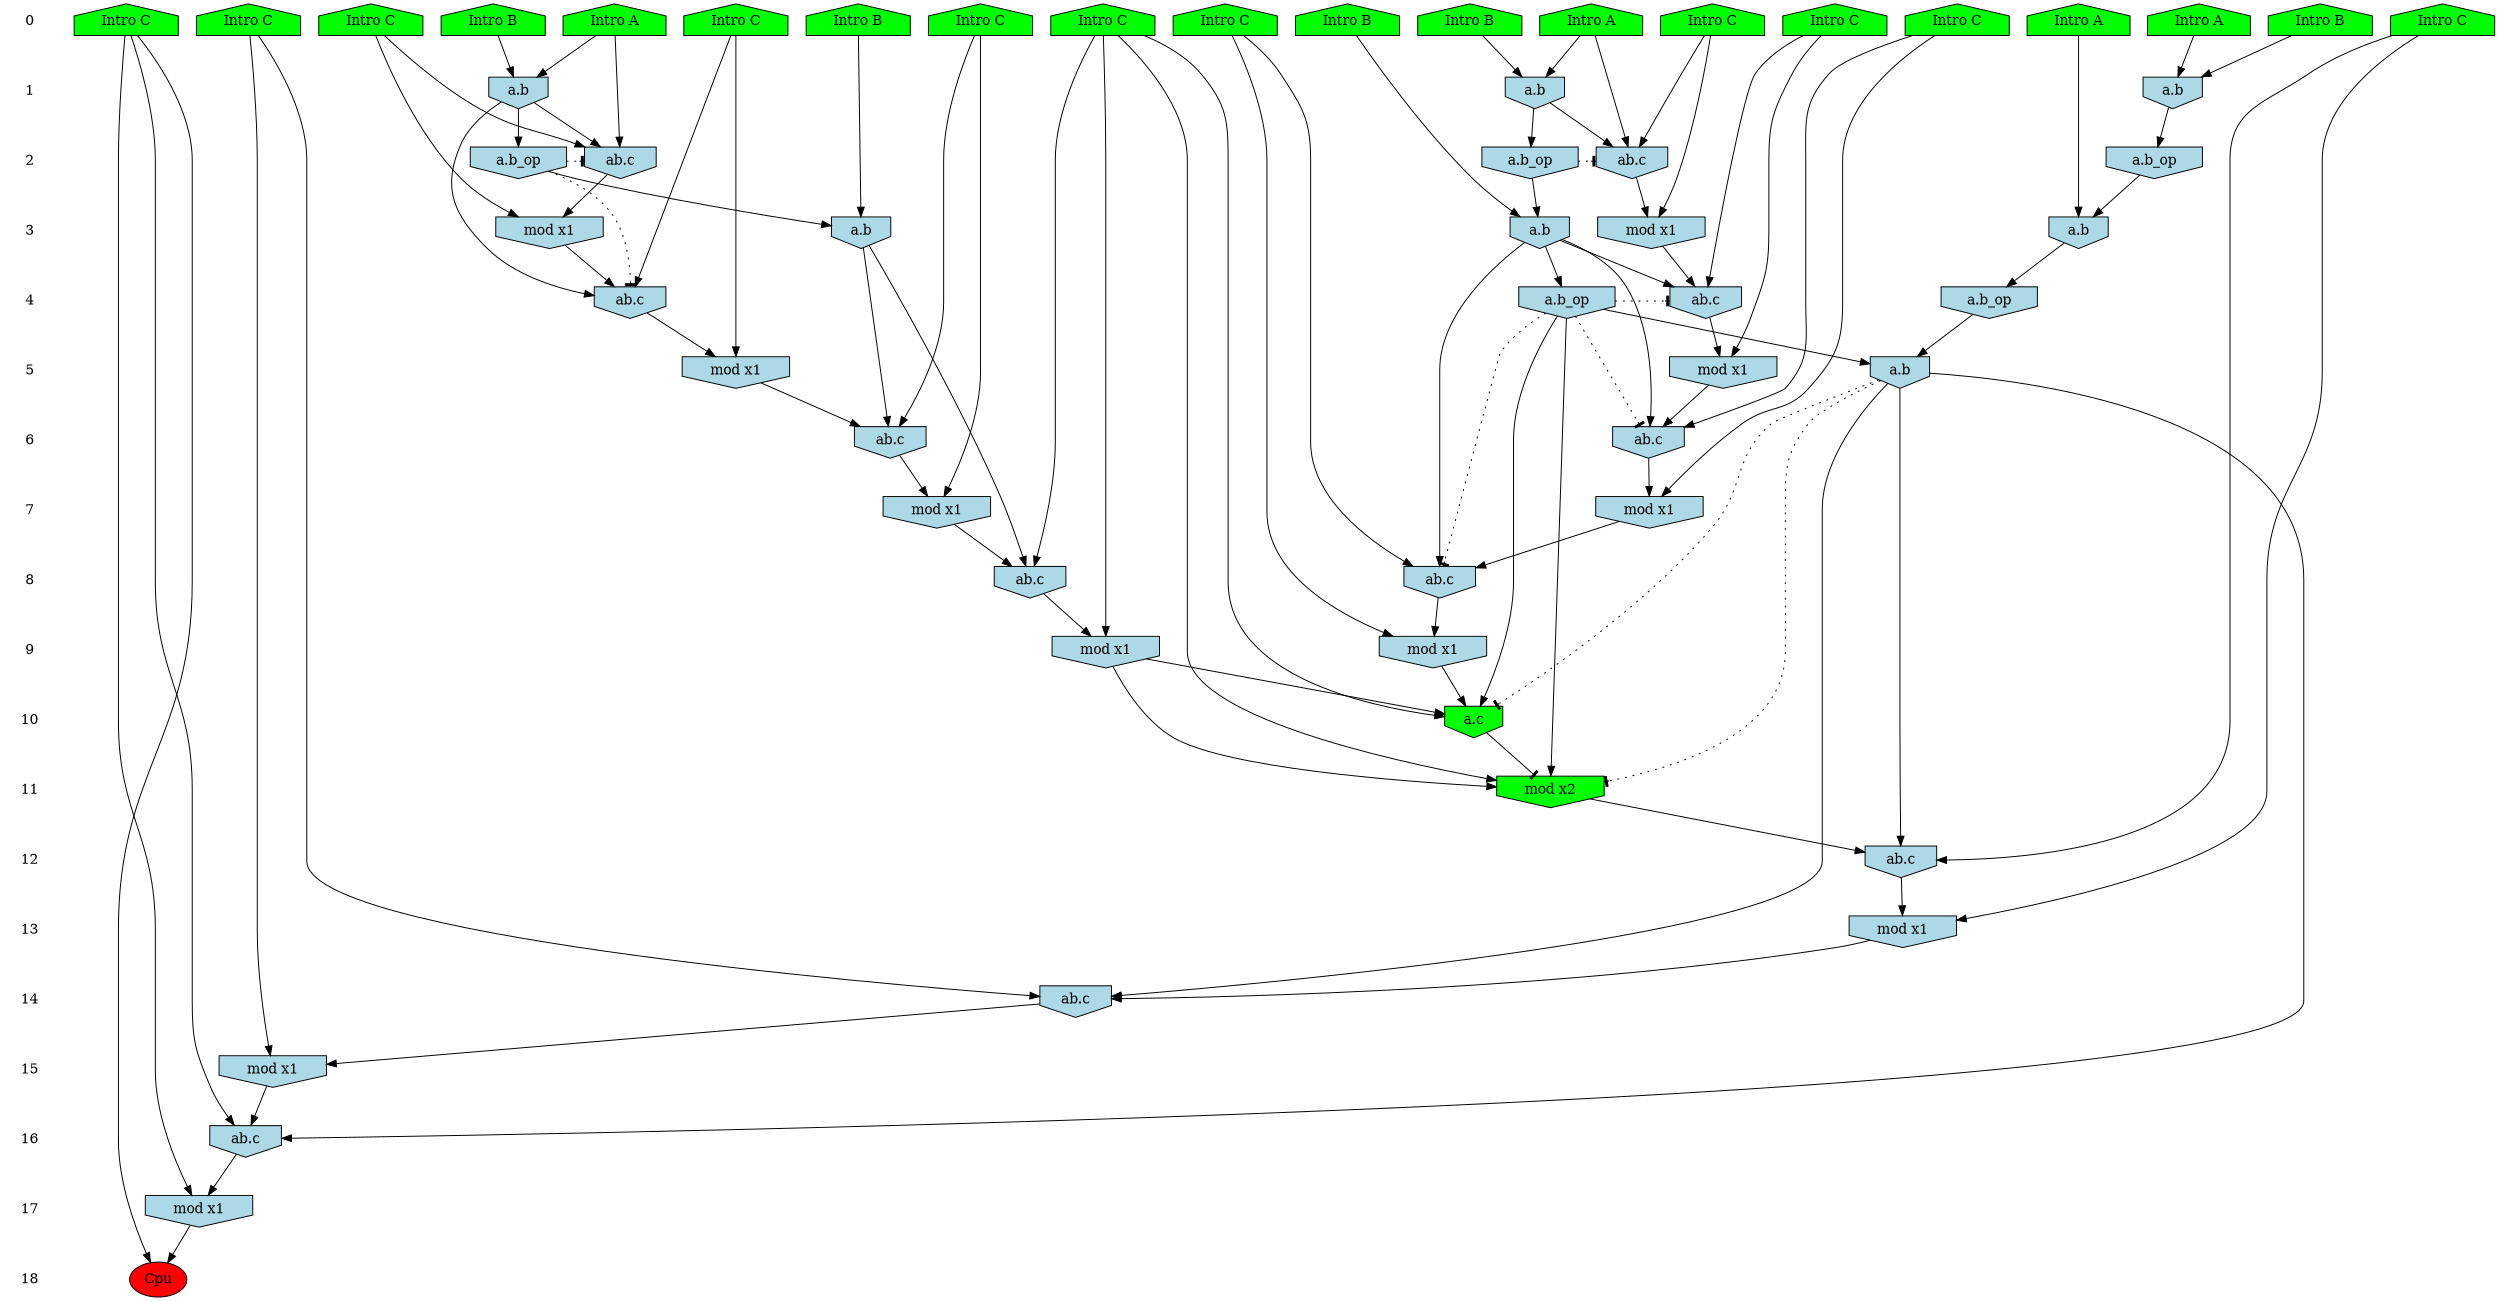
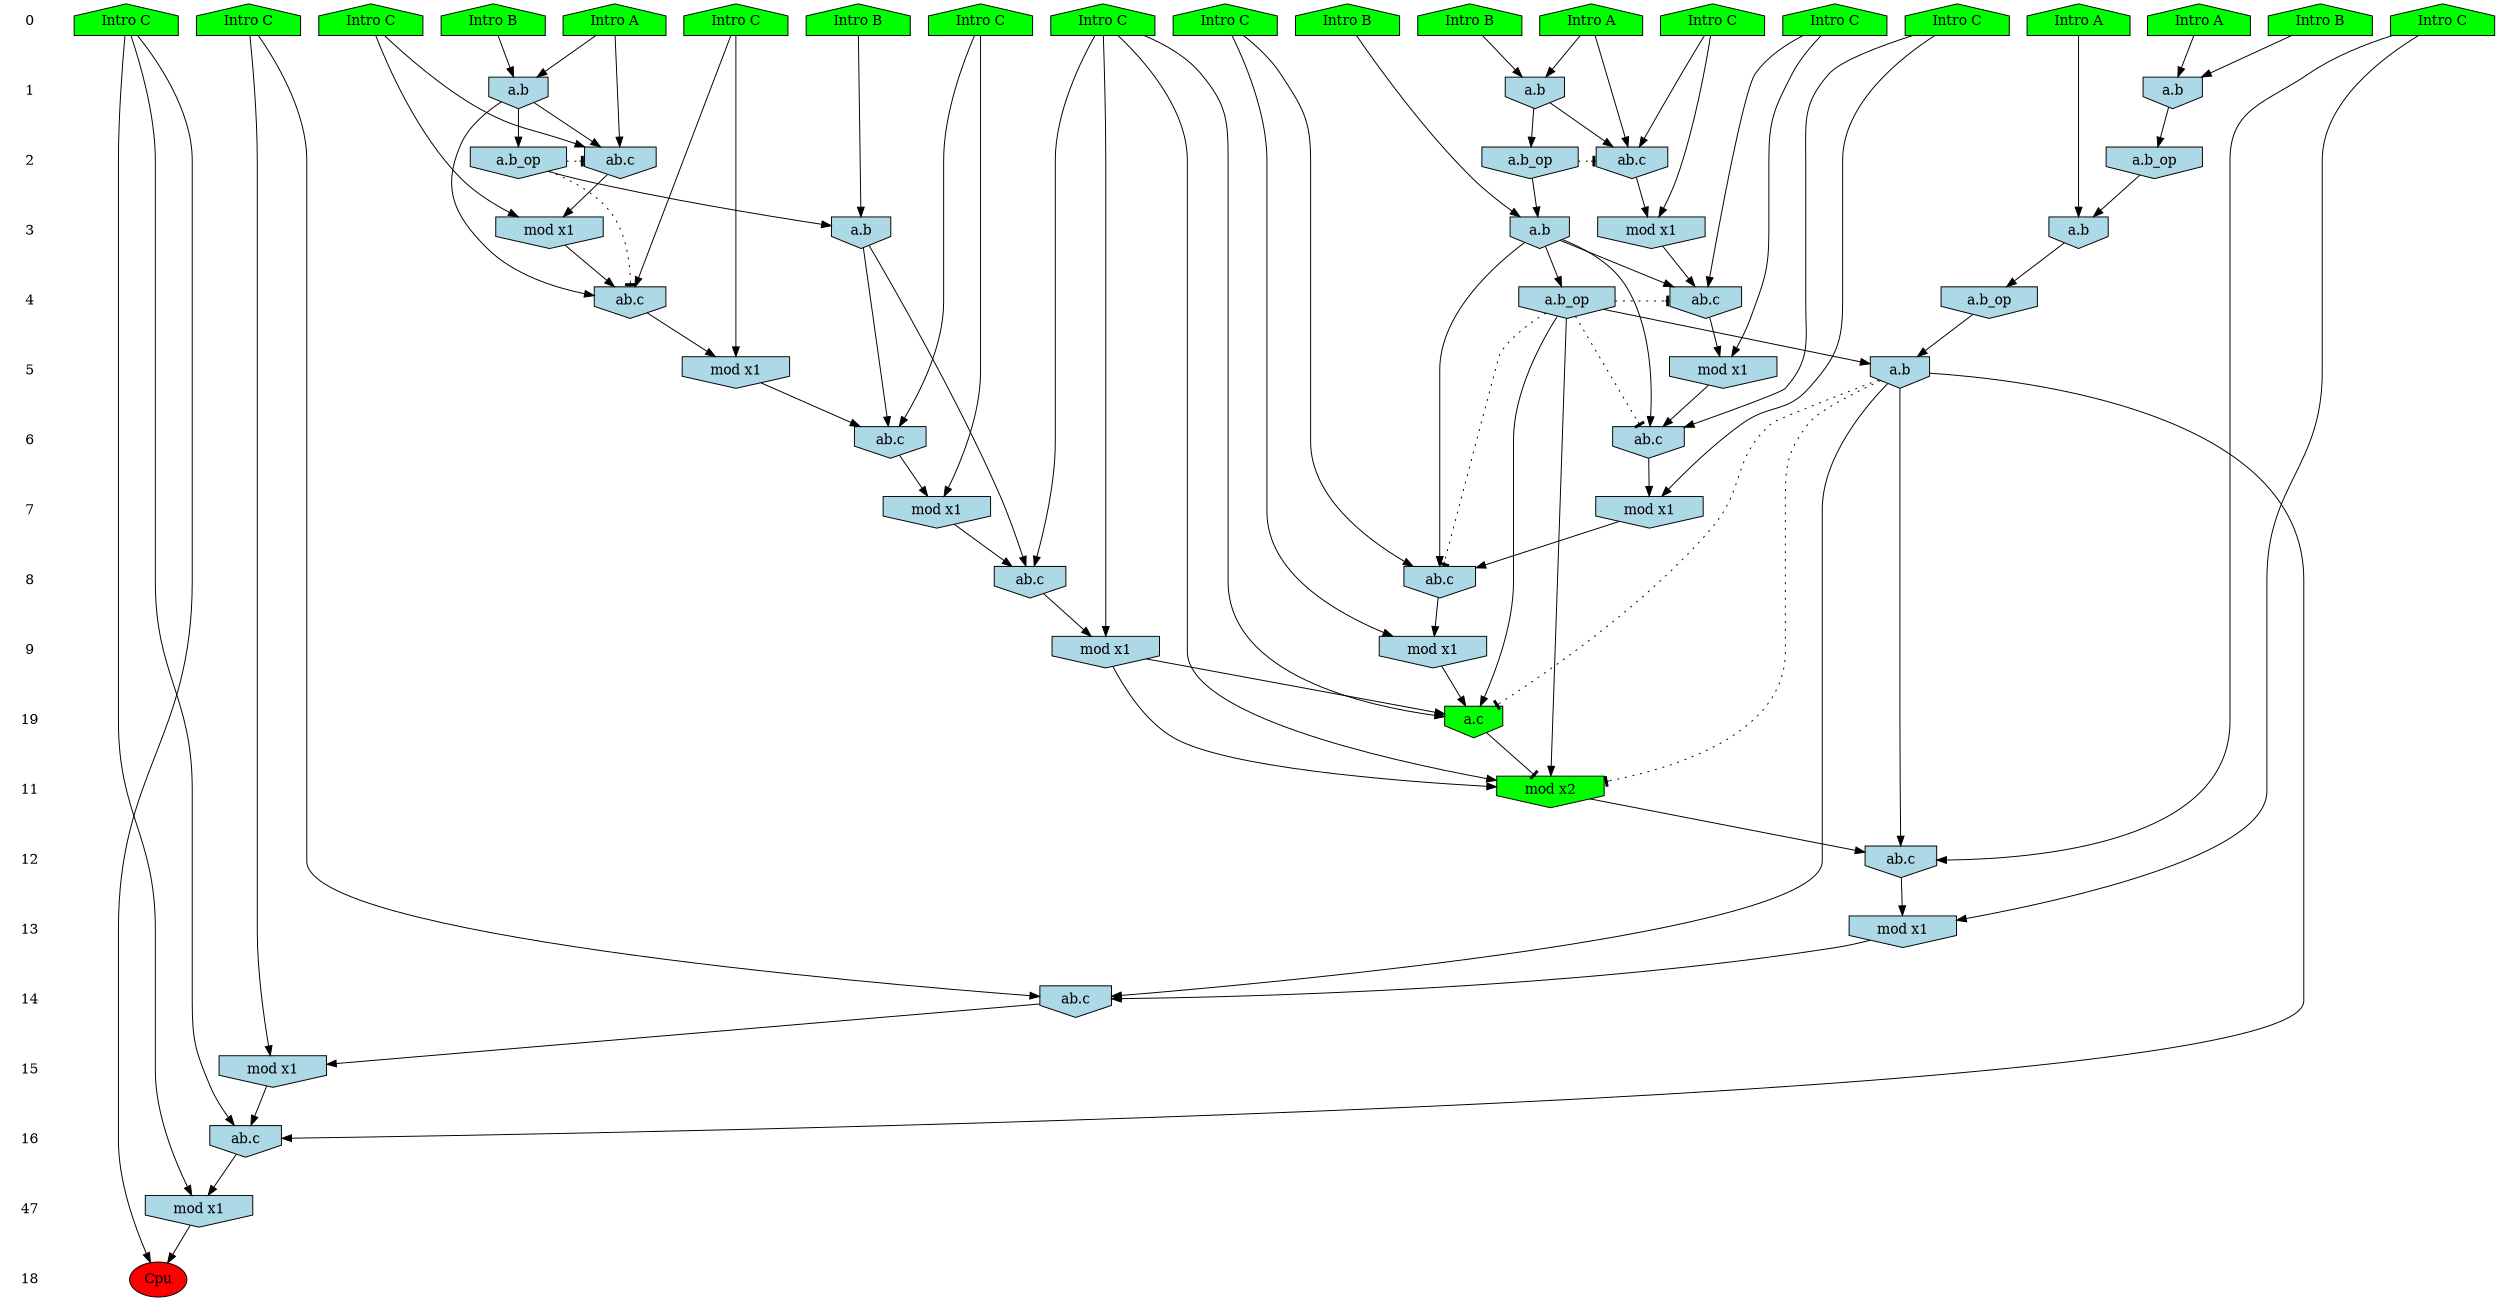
node "10": label "10" -> "19"
node "17": label "17" -> "47"
